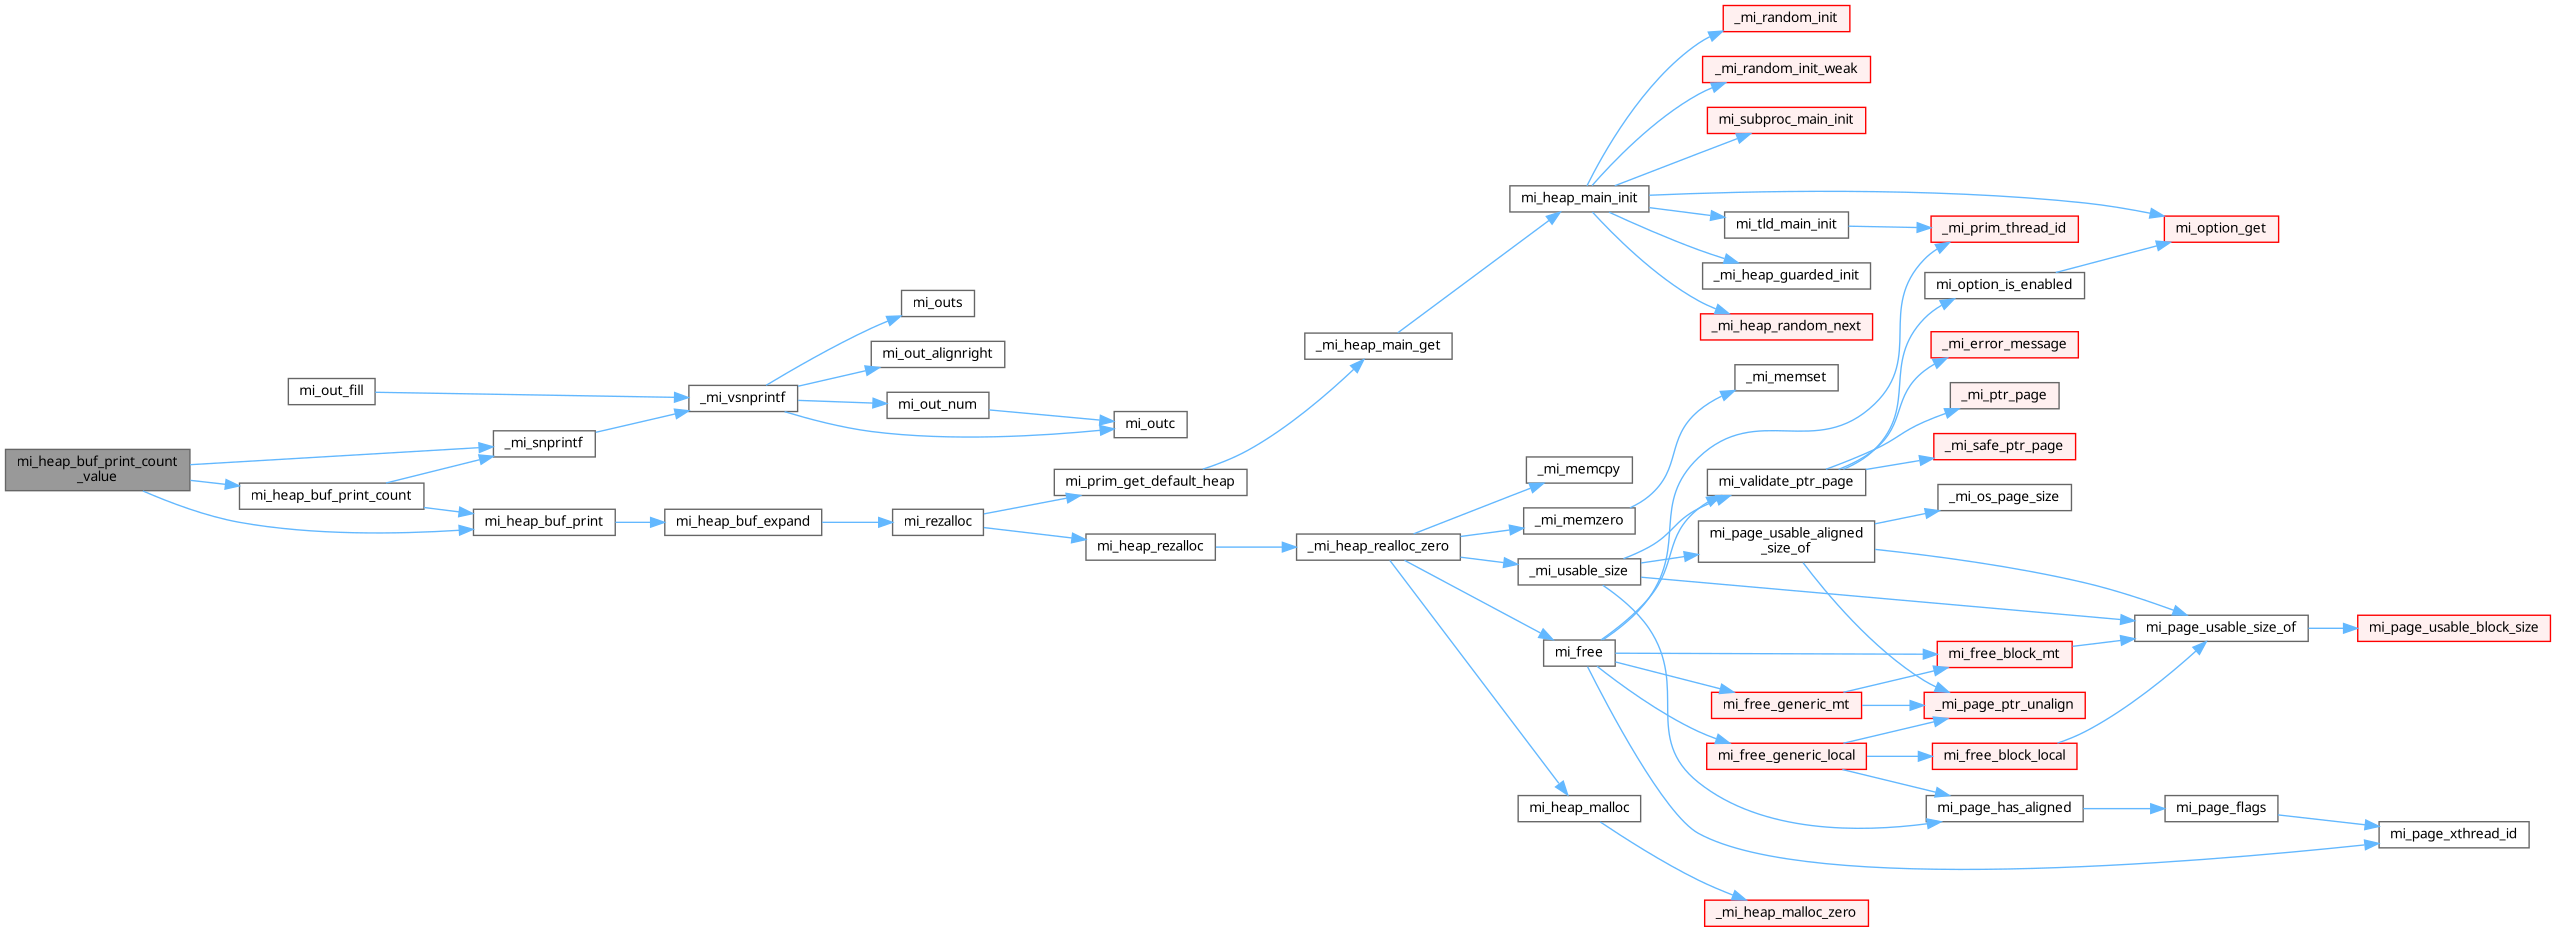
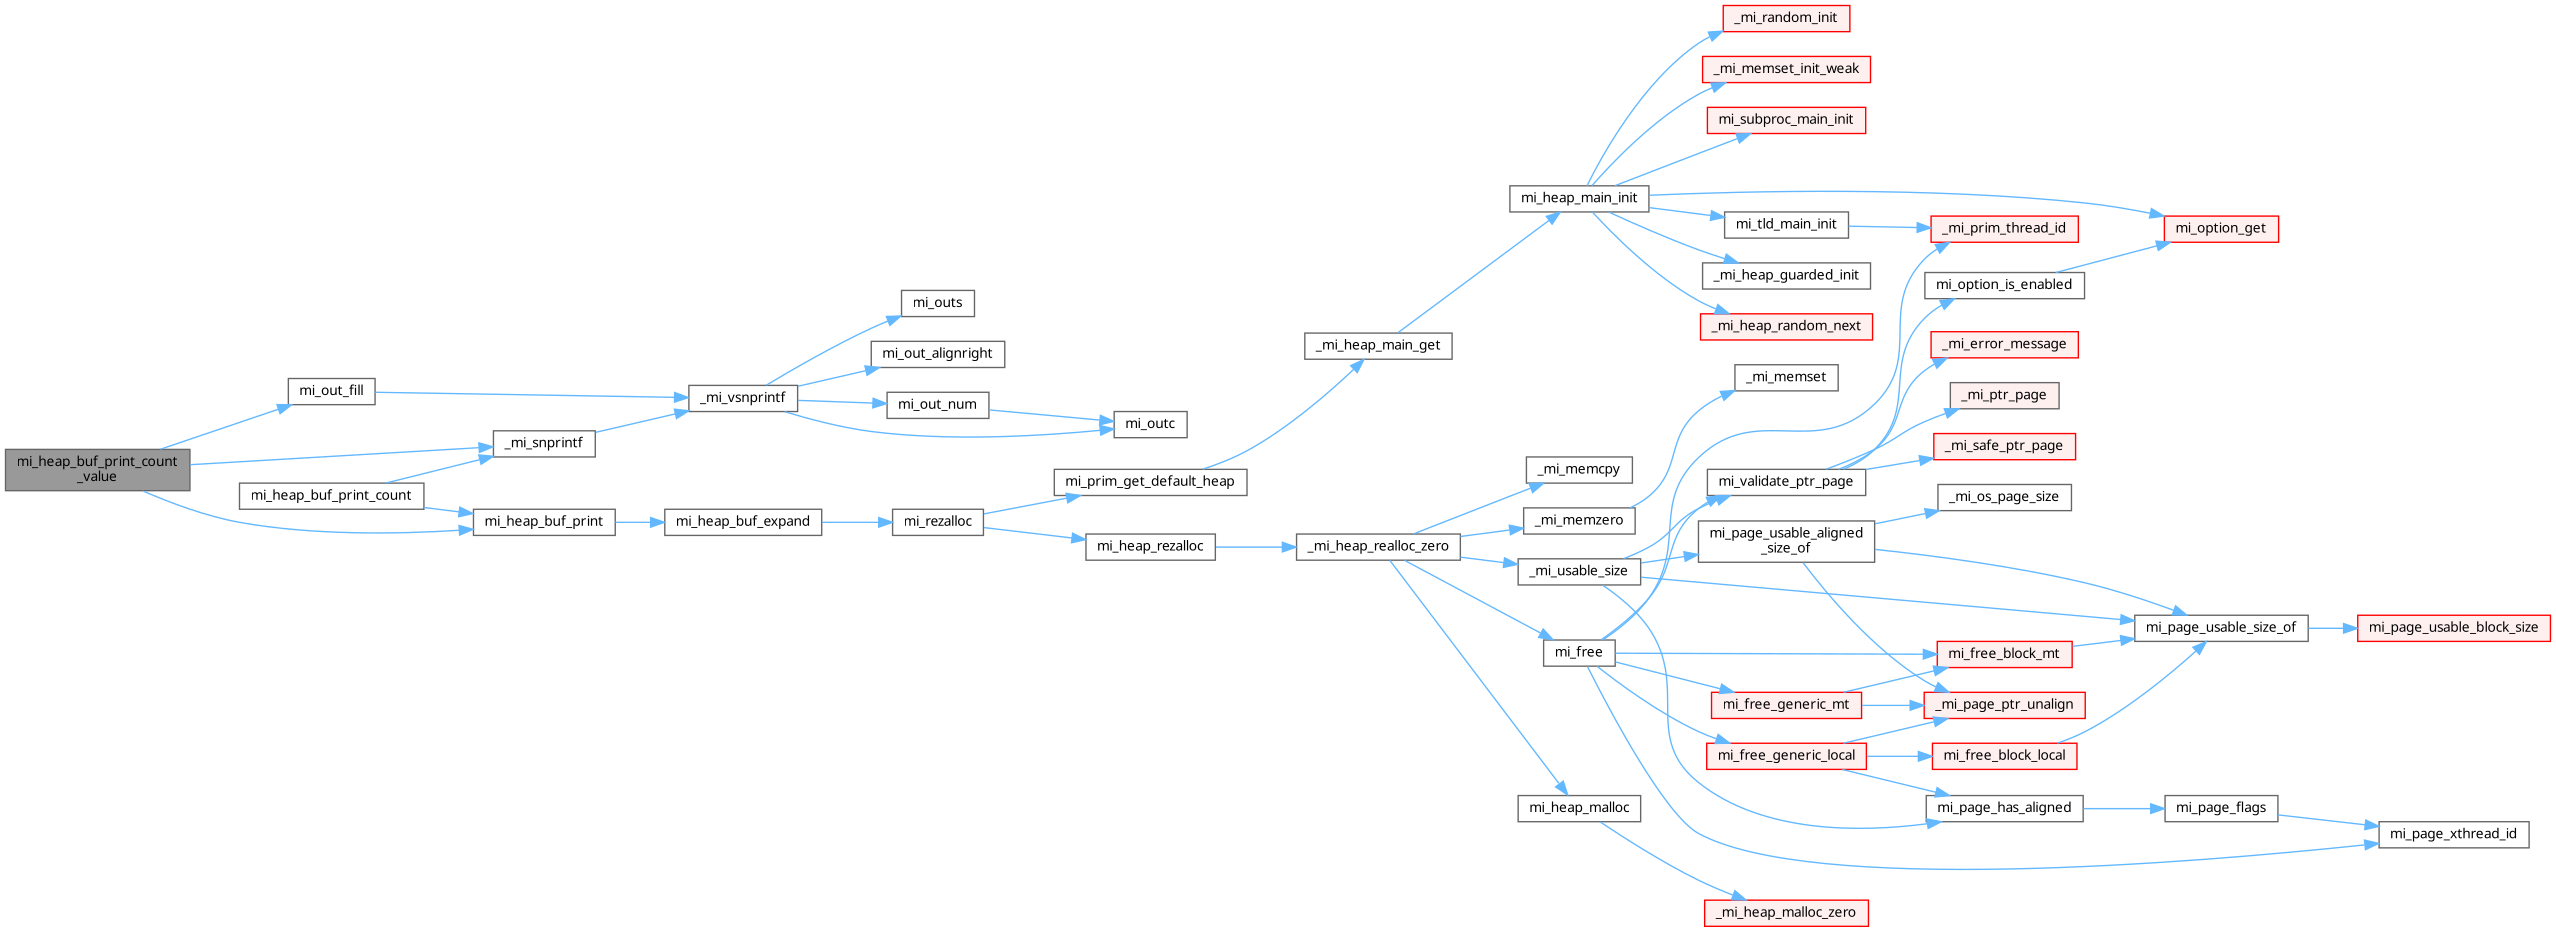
node "_mi_random_init_weak": label "_mi_random_init_weak" -> "_mi_memset_init_weak"
edge "mi_heap_buf_print_count _value" -> "mi_heap_buf_print_count": now "mi_heap_buf_print_count _value" -> "mi_out_fill"
